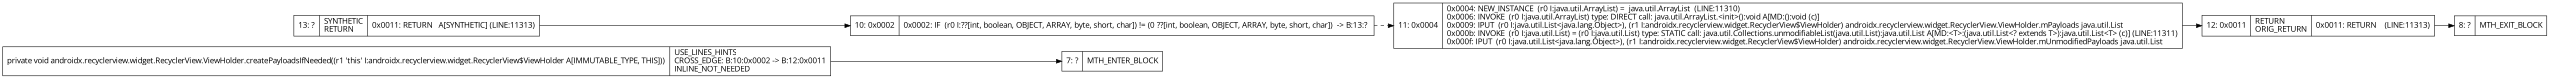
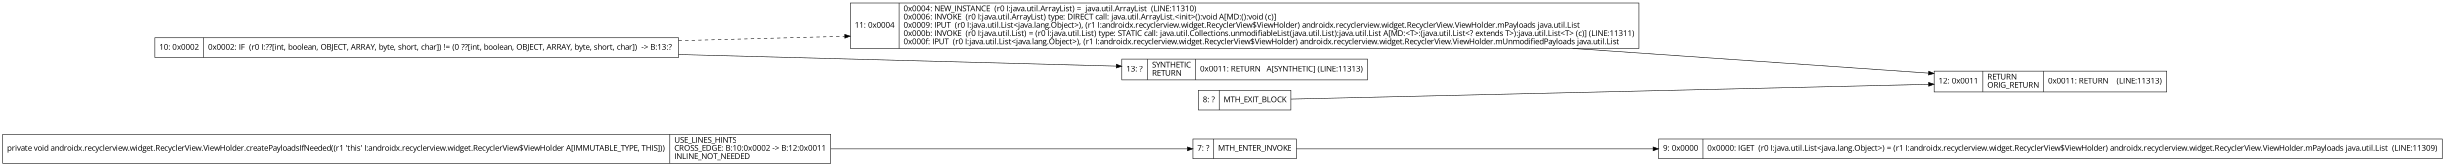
edge "13: ?" -> "10: 0x0002": reversed
edge "12: 0x0011" -> "8: ?": reversed
node "7: ?": text "MTH_ENTER_BLOCK" -> "MTH_ENTER_INVOKE"
node "9: 0x0000": added
